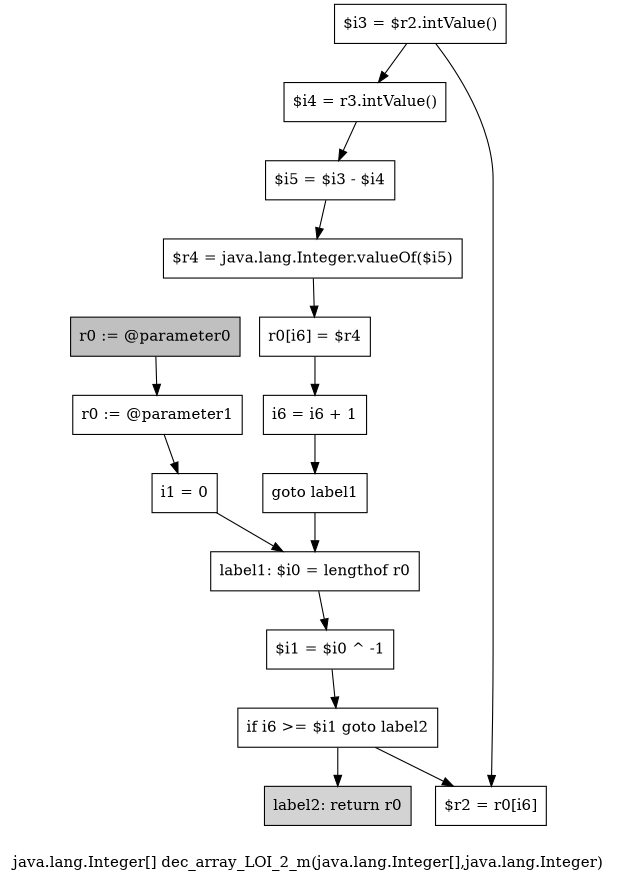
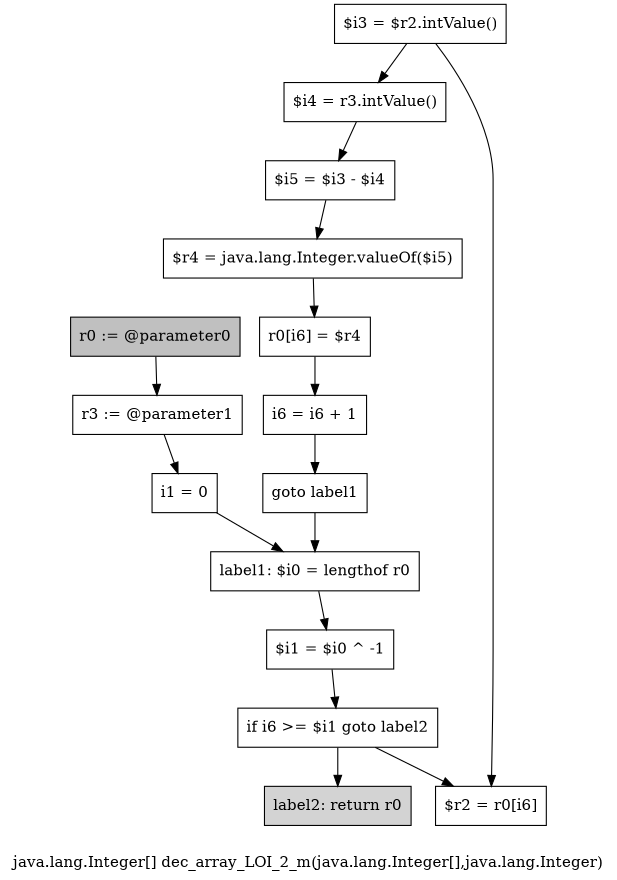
node "r0 := @parameter1": label "r0 := @parameter1" -> "r3 := @parameter1"
